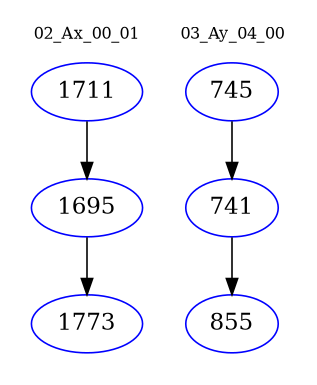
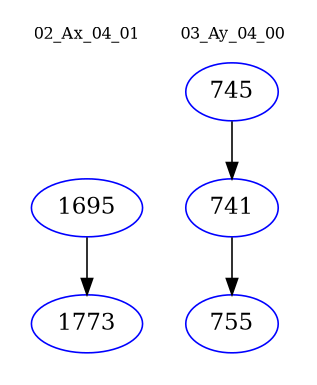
cluster "02_Ax_00_01": label "02_Ax_00_01" -> "02_Ax_04_01"
node "1711": removed
node "855": label "855" -> "755"
